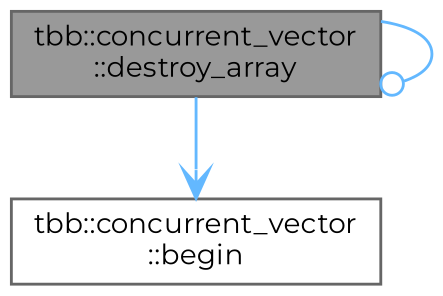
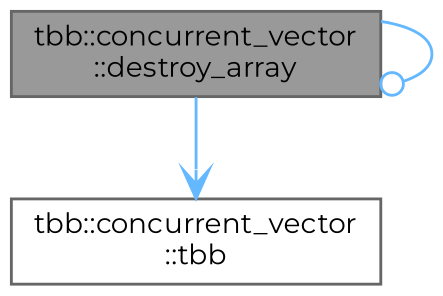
node "tbb::concurrent_vector ::begin": label "tbb::concurrent_vector ::begin" -> "tbb::concurrent_vector ::tbb"
